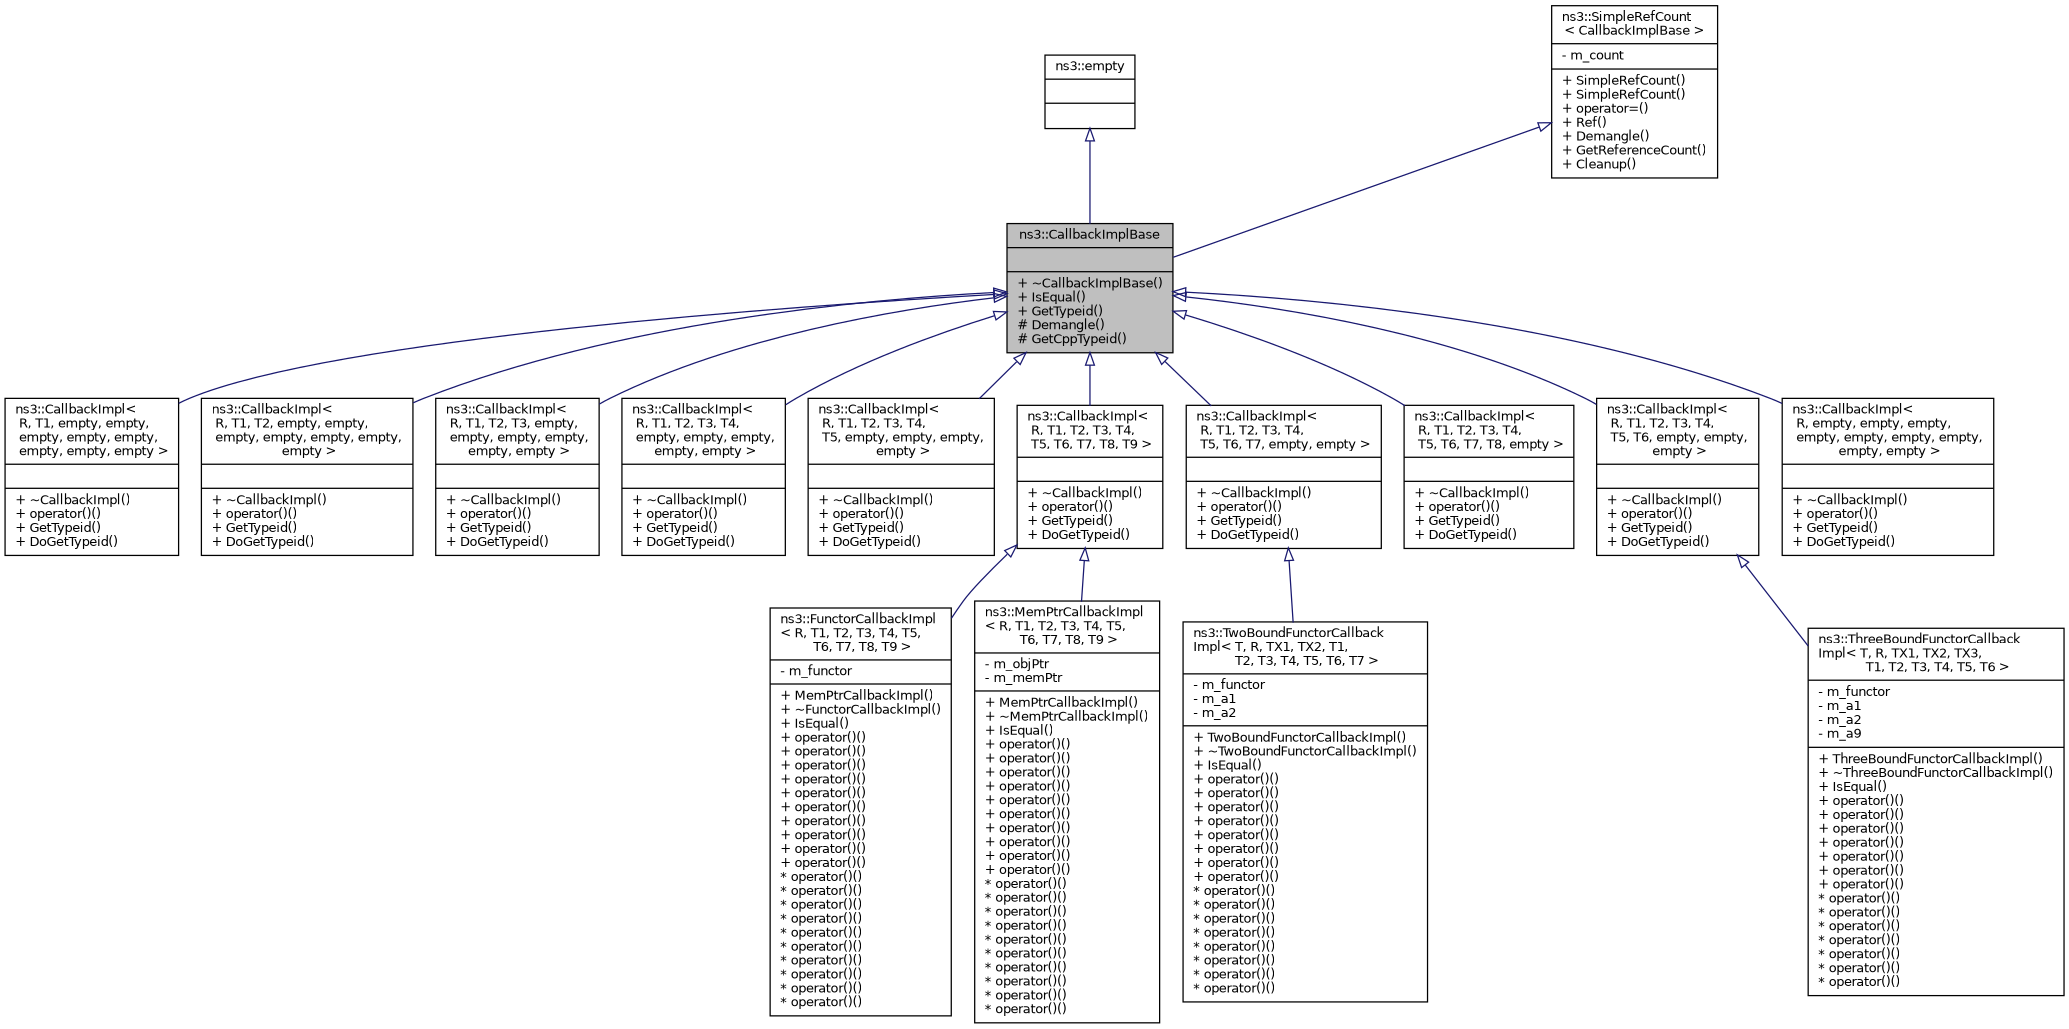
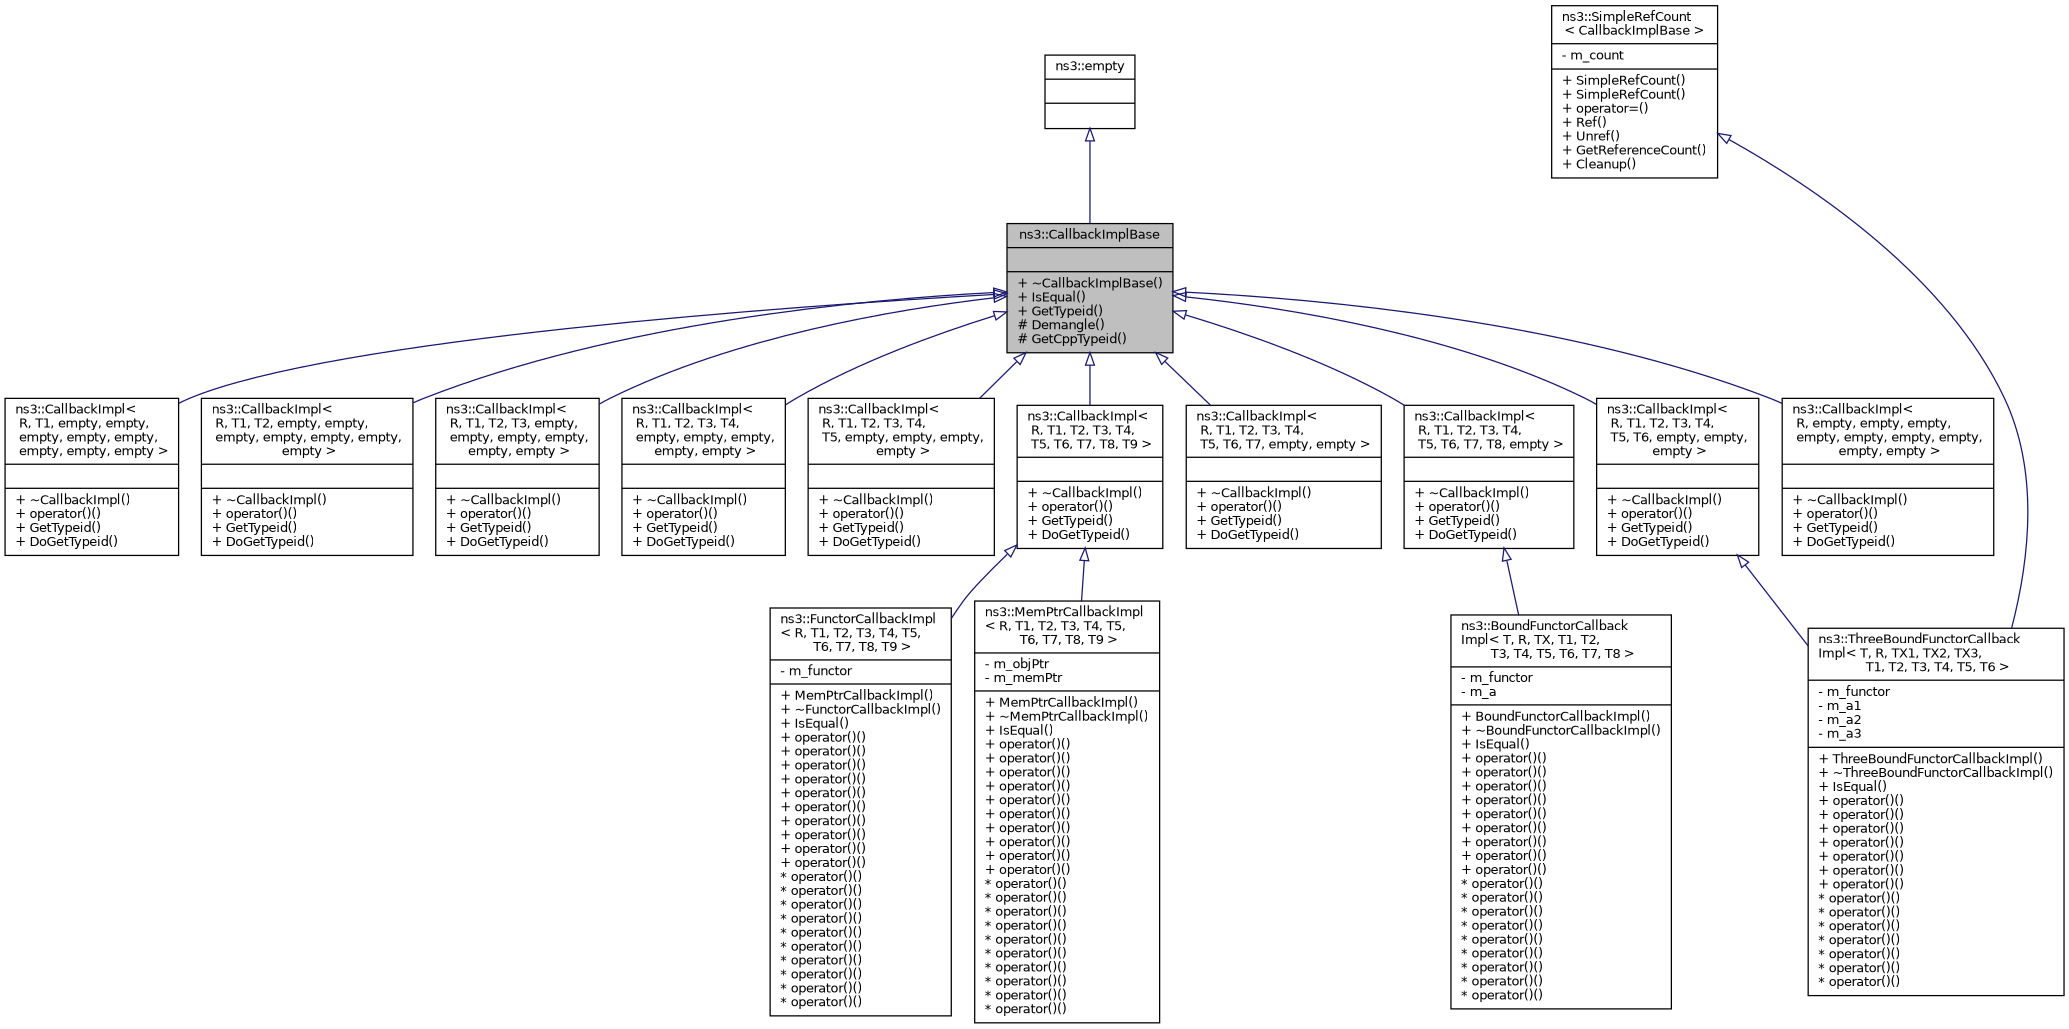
node "ns3::SimpleRefCount": text "+ Demangle()" -> "+ Unref()"
edge "ns3::CallbackImplBase" -> "ns3::SimpleRefCount": now "ns3::ThreeBoundFunctorCallback" -> "ns3::SimpleRefCount"
node "ns3::ThreeBoundFunctorCallback": text "- m_a9" -> "- m_a3"
node "ns3::TwoBoundFunctorCallback": removed
node "ns3::BoundFunctorCallback": added
